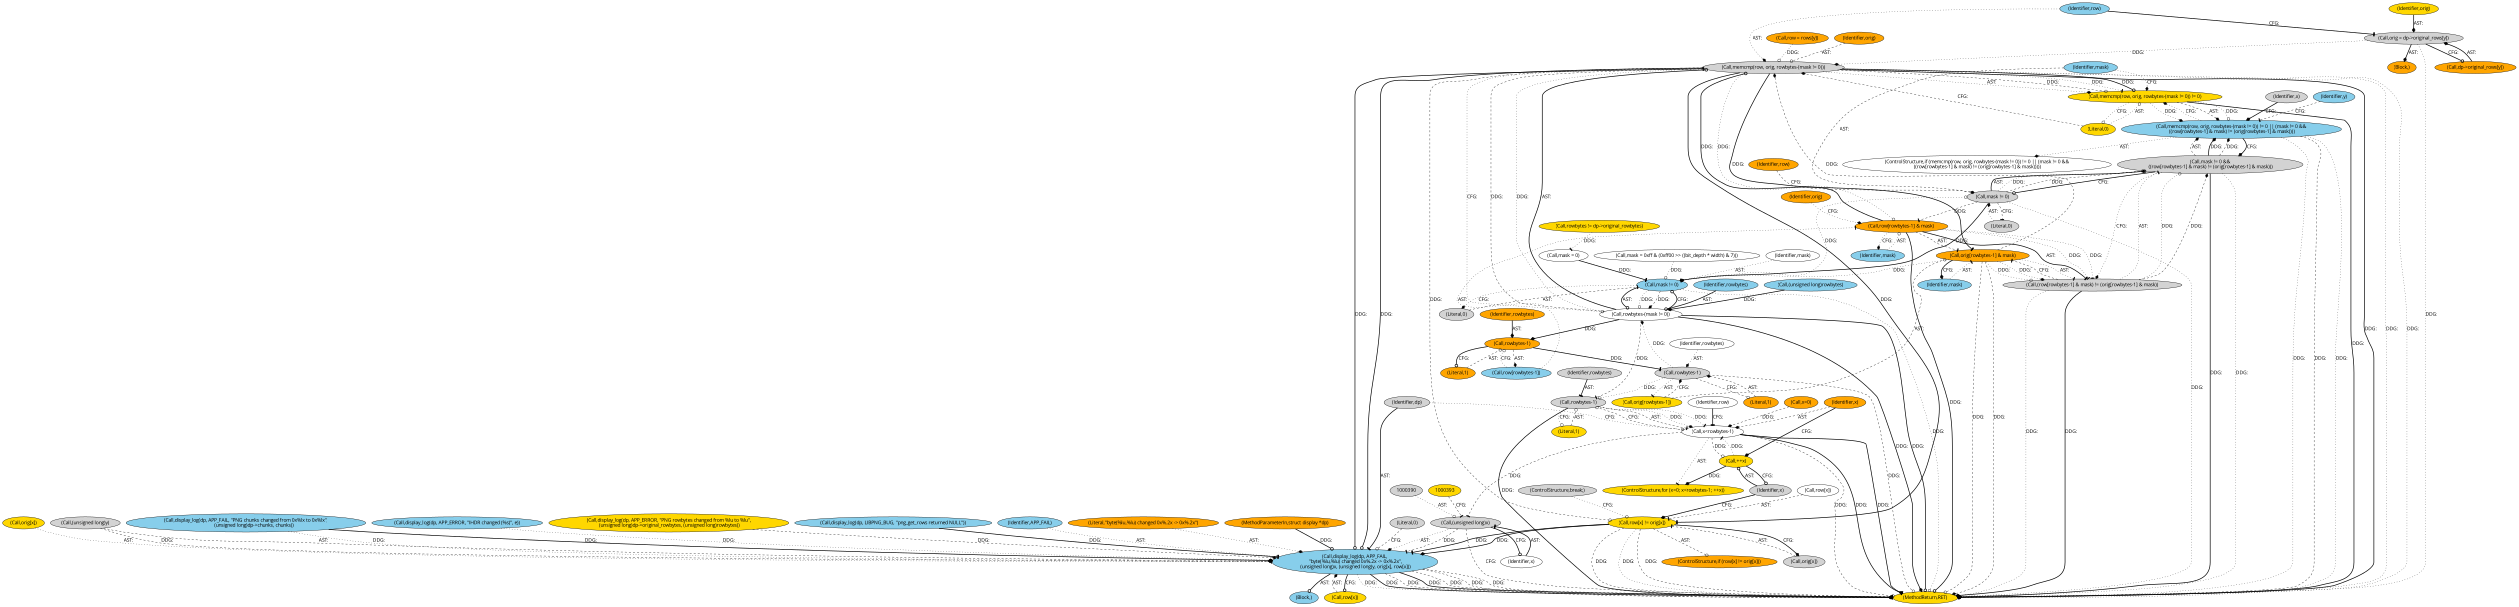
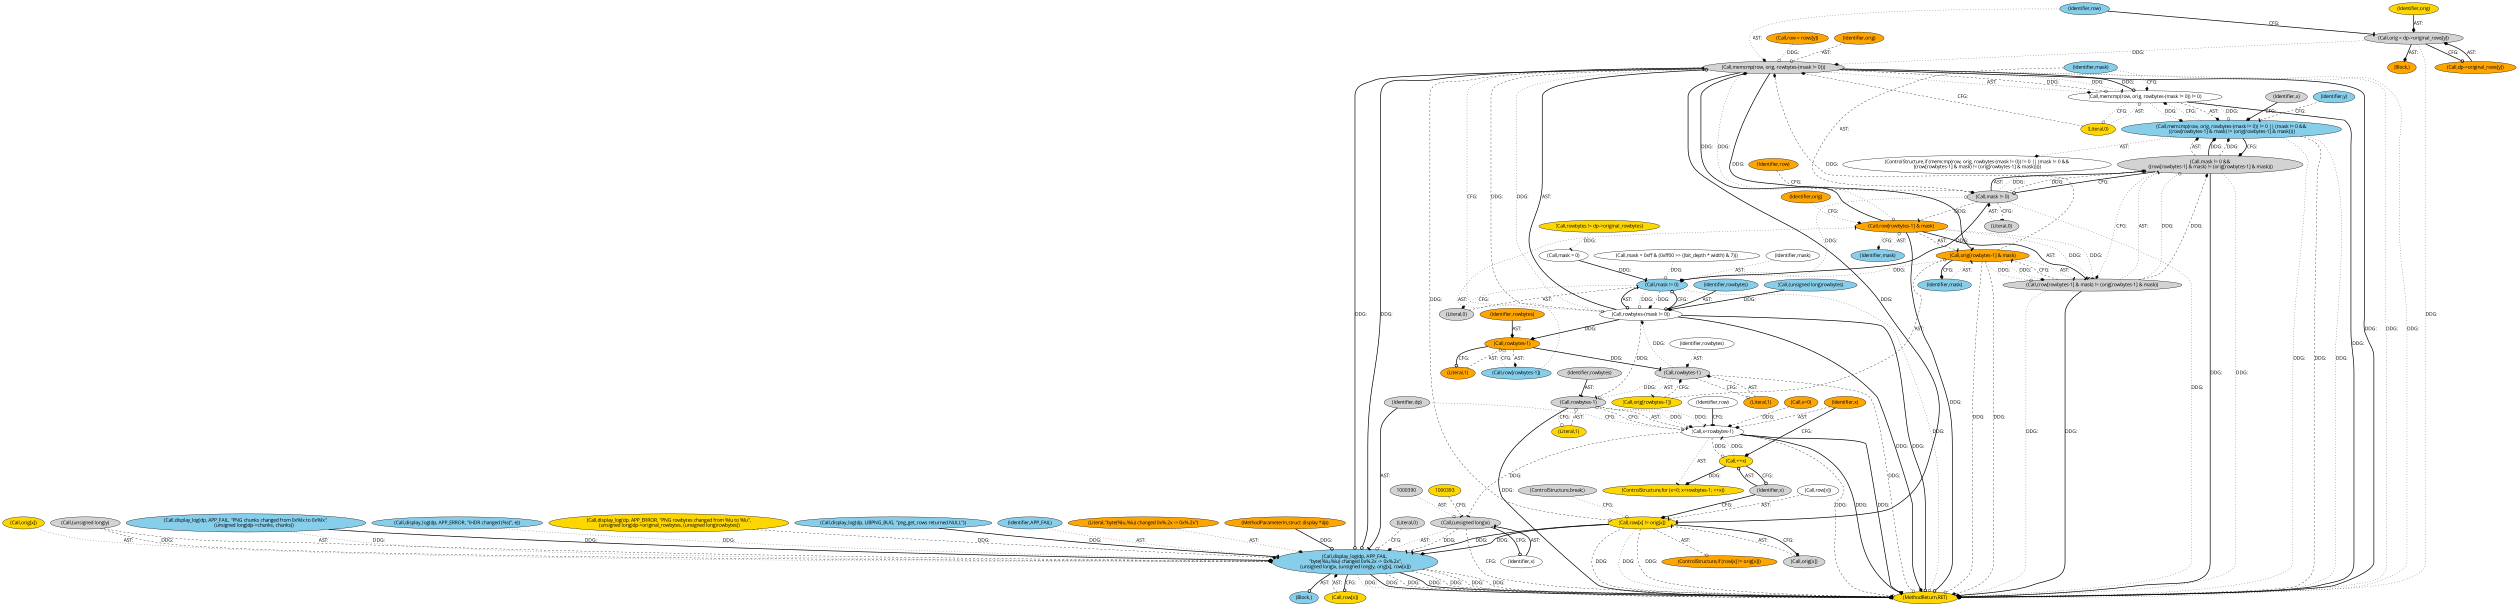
node "(Call,memcmp(row, orig, rowbytes-(mask != 0)) != 0)": fillcolor gold -> white
edge "(Call,row[rowbytes-1] & mask)" -> "(Call,memcmp(row, orig, rowbytes-(mask != 0)))": arrowhead odot -> diamond
